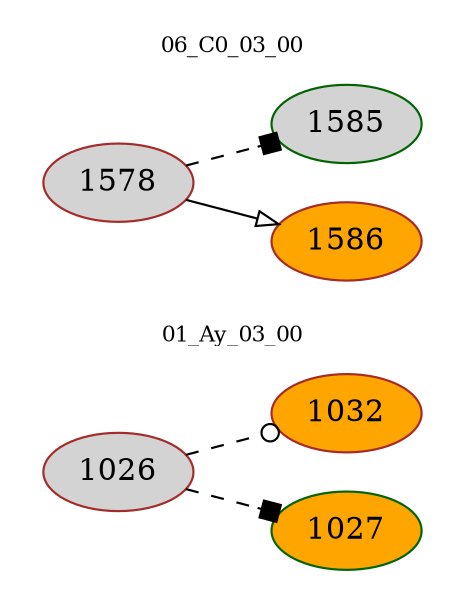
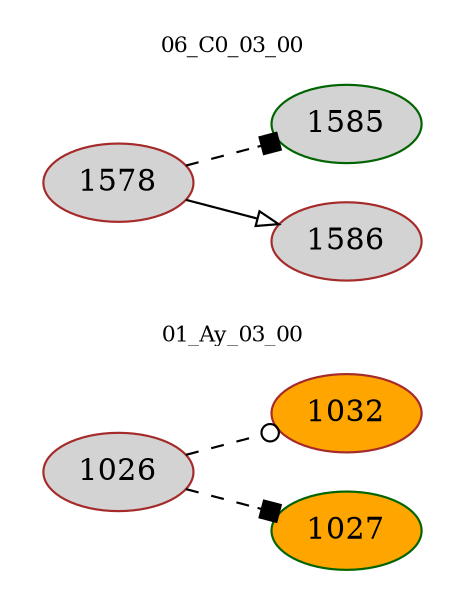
node "1586": fillcolor orange -> lightgrey
